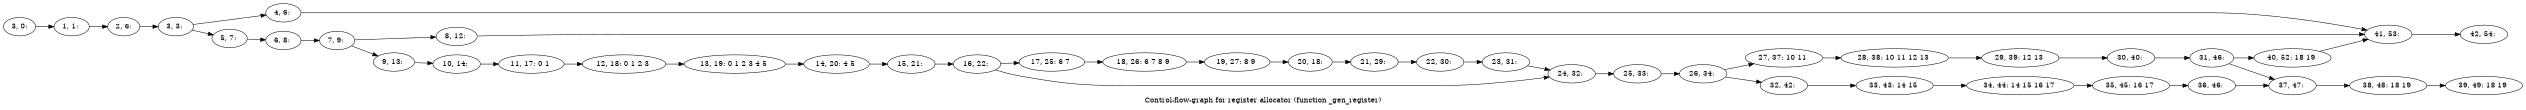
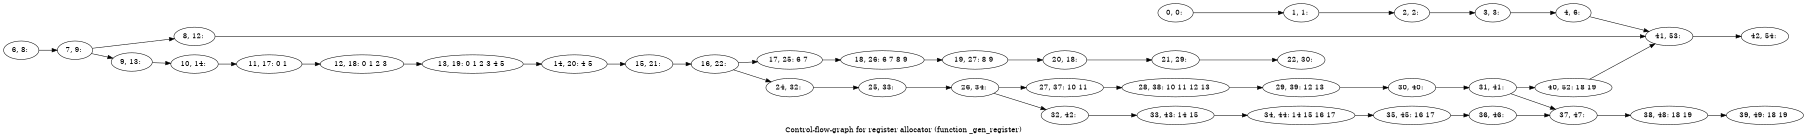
node "3, 0:": label "3, 0:" -> "0, 0:"
node "2, 6:": label "2, 6:" -> "2, 2:"
node "5, 7:": removed
node "31, 46:": label "31, 46:" -> "31, 41:"
node "23, 31:": removed
